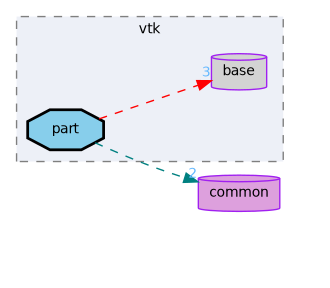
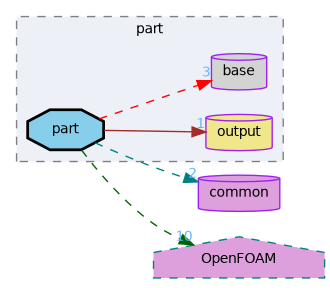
cluster "vtk": label "vtk" -> "part"
node "output": added
node "OpenFOAM": added
